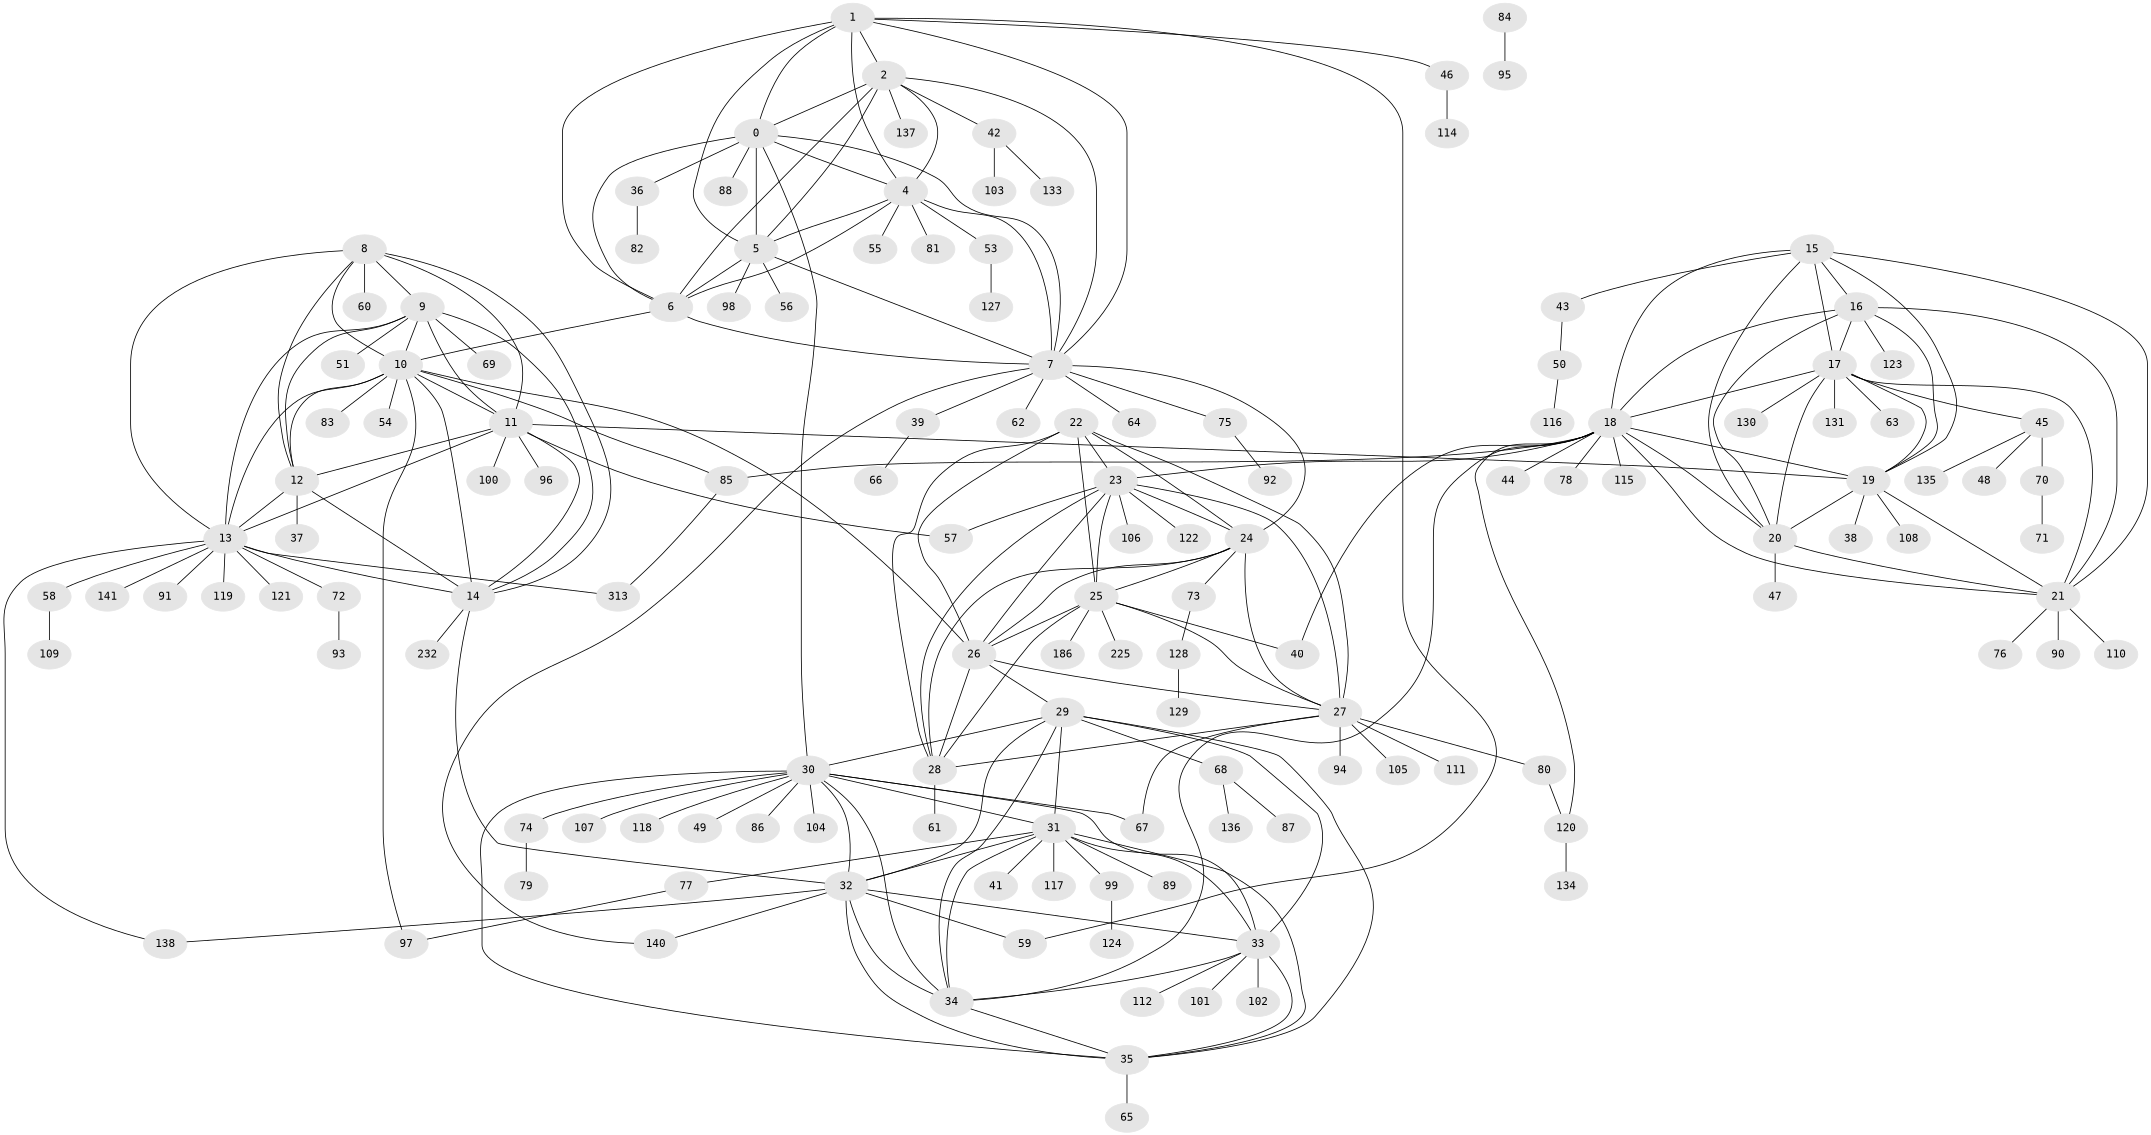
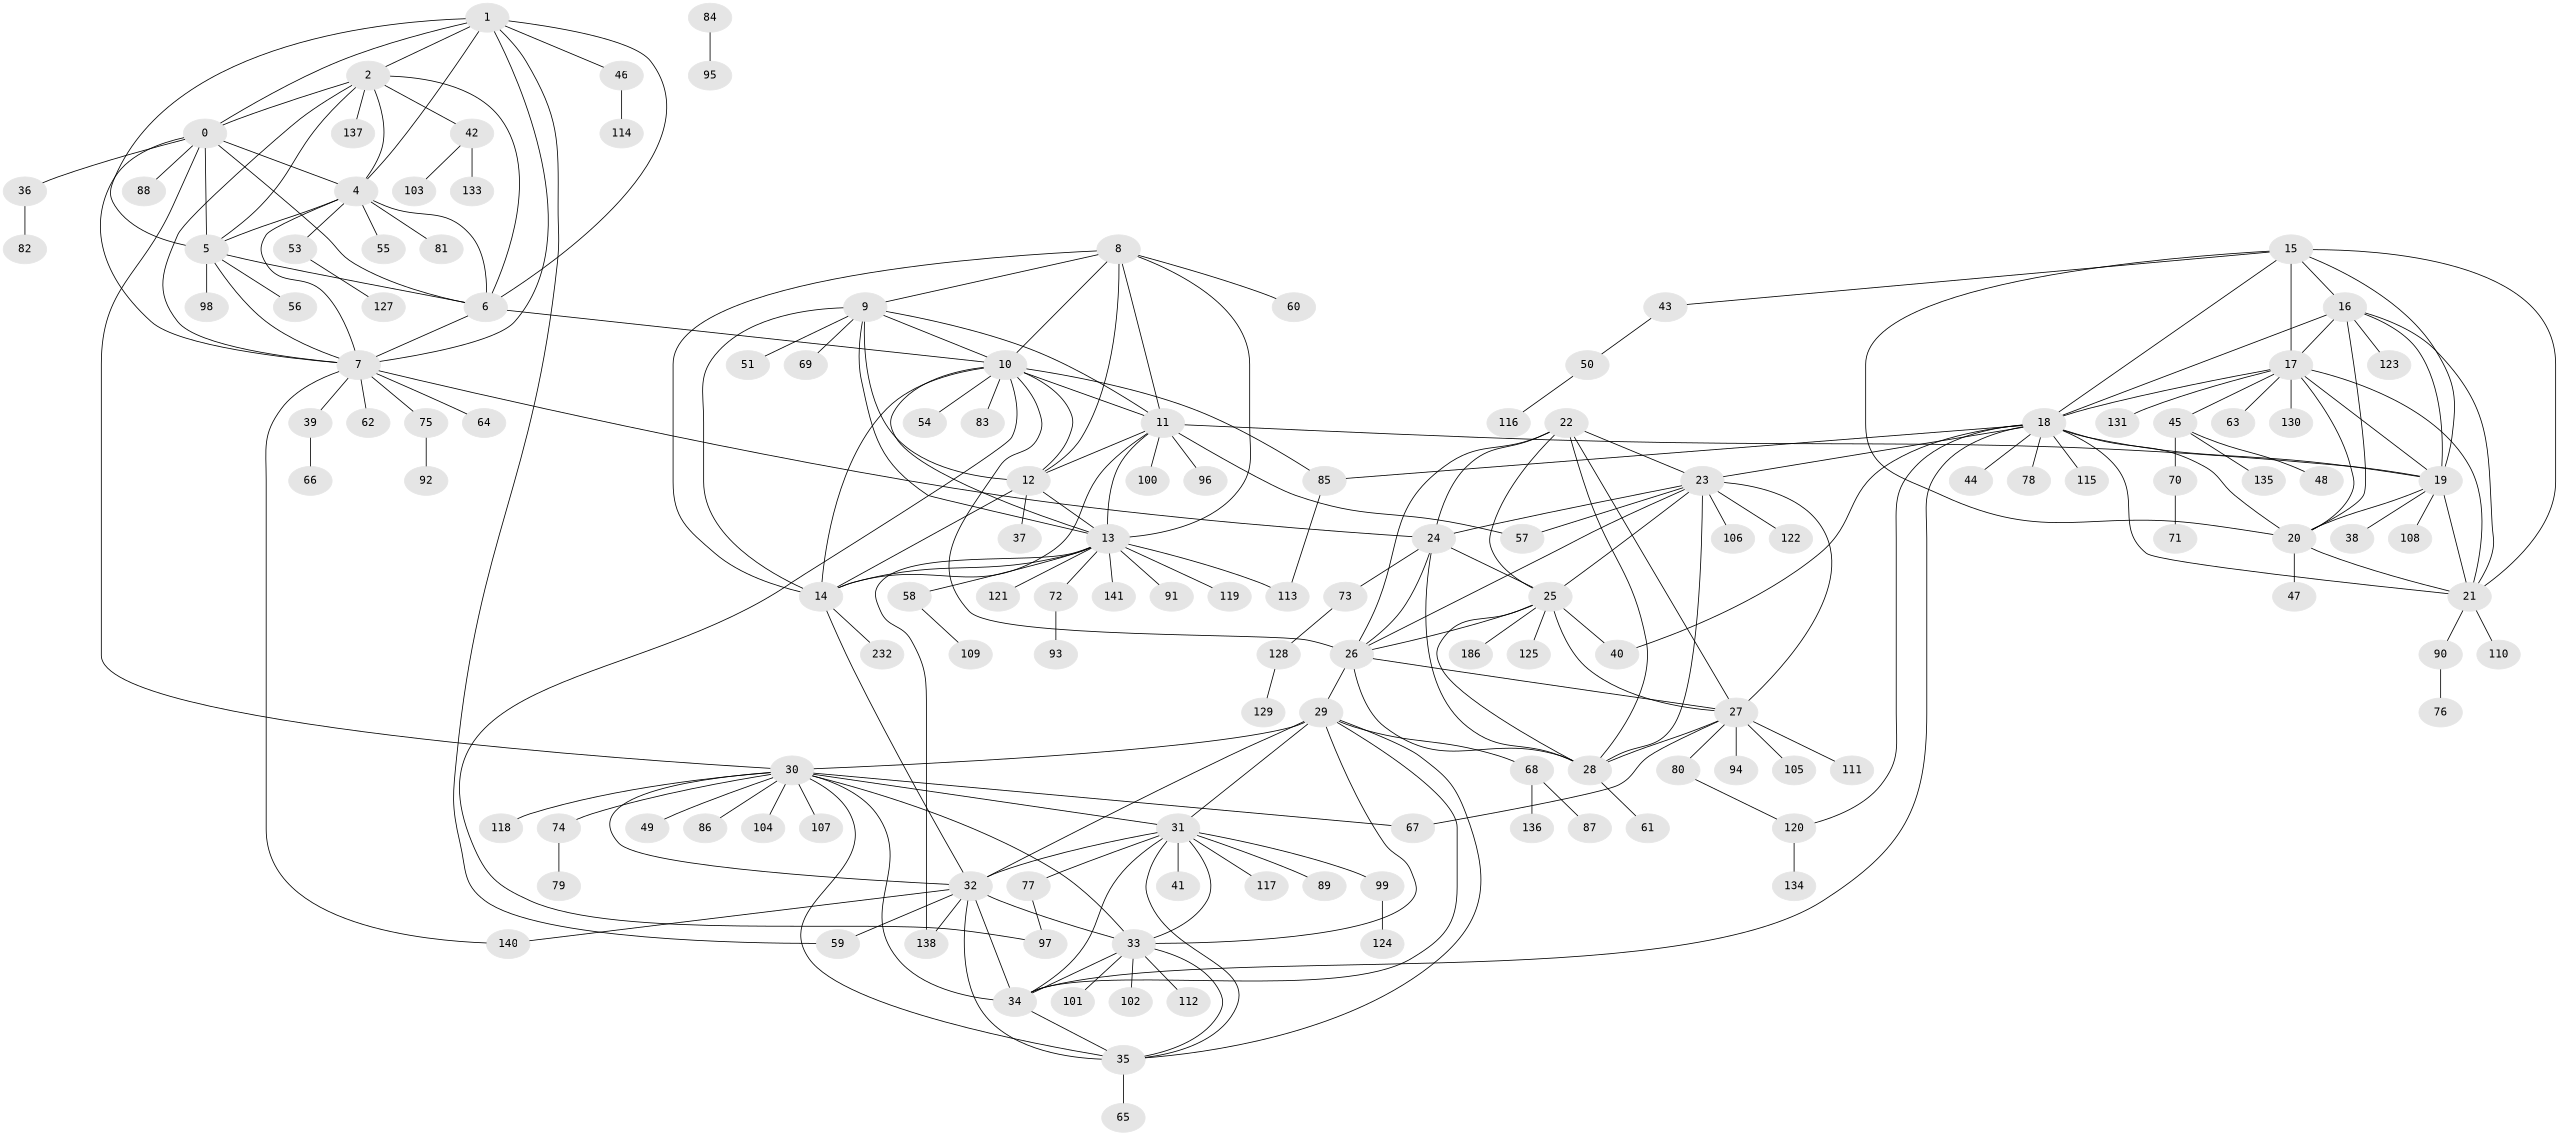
node "313": label "313" -> "113"
edge "21" -- "76": now "90" -- "76"
edge "24" -- "27": removed
node "225": label "225" -> "125"
